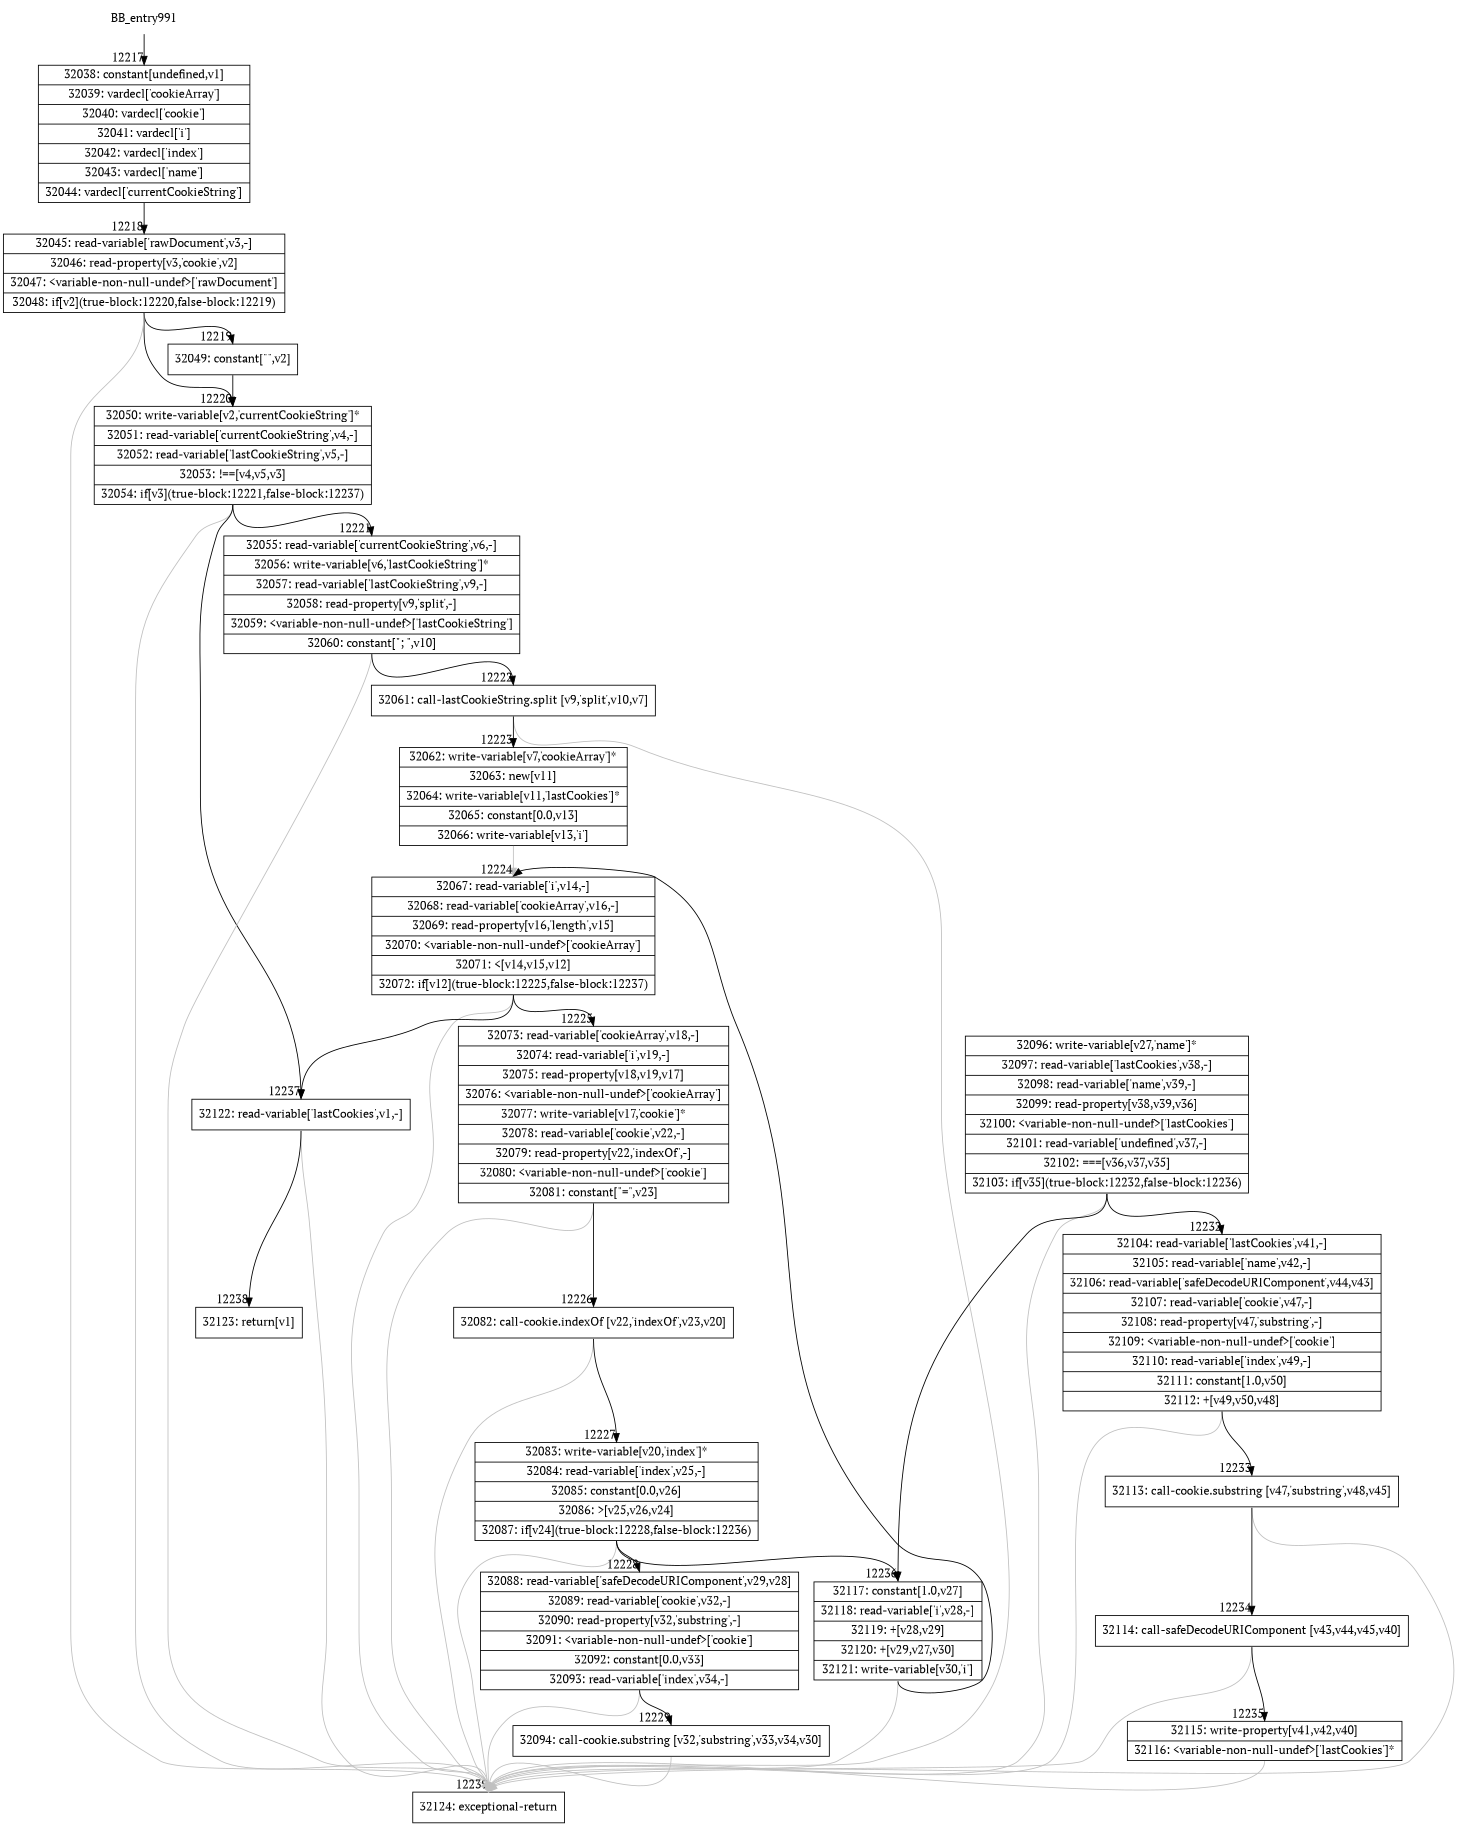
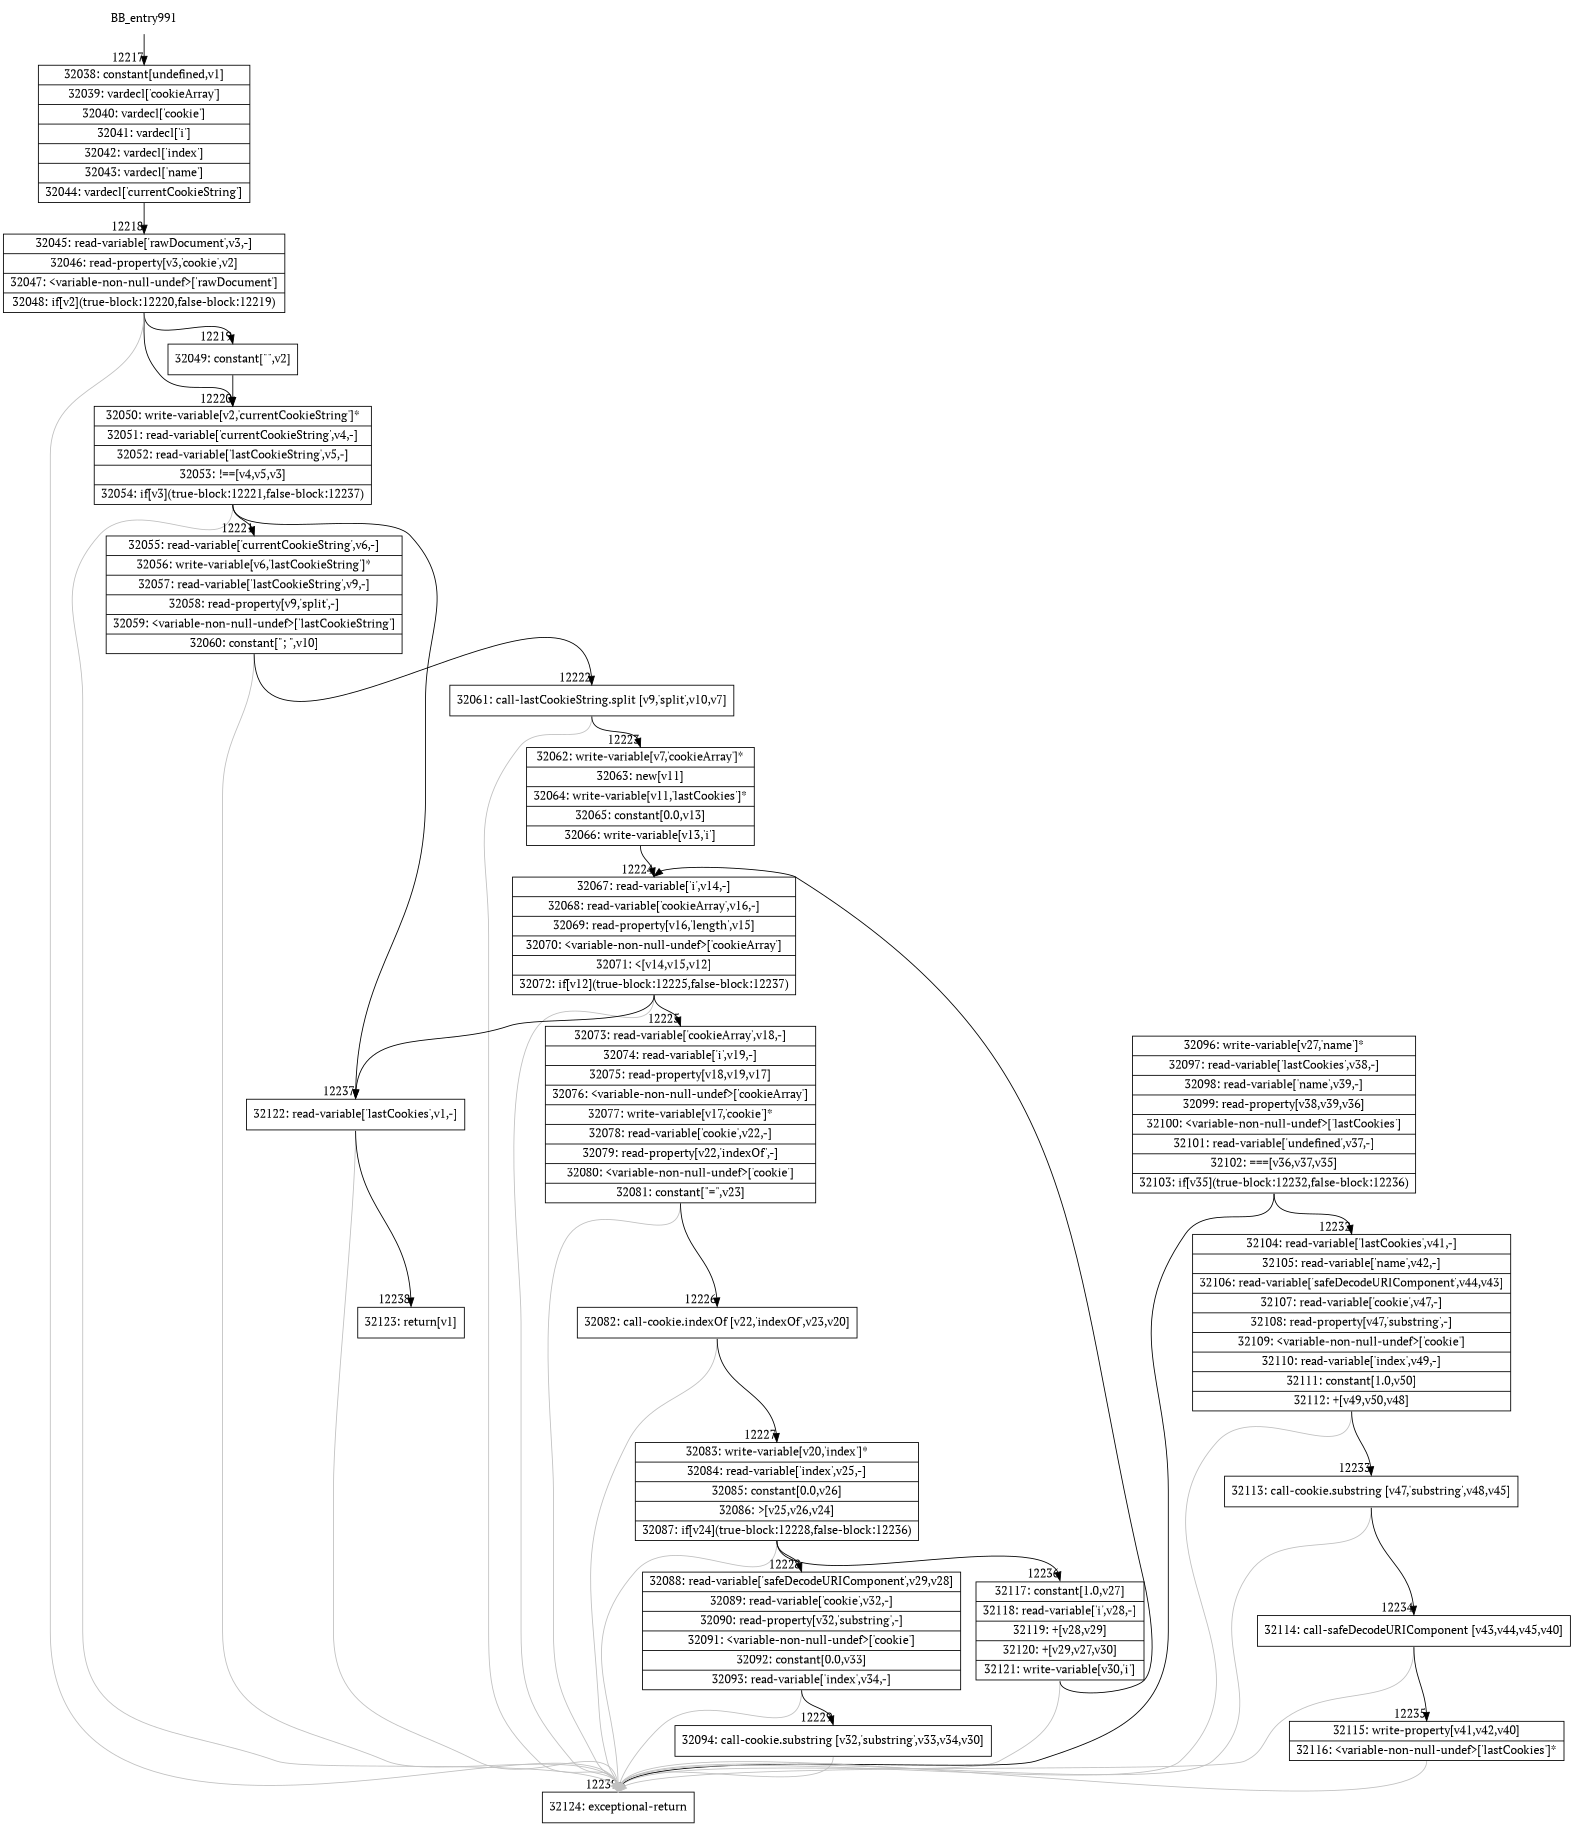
edge "32062: write-variable[v7,'cookieArray']*" -> "32067: read-variable['i',v14,-]": color gray -> black
edge "32096: write-variable[v27,'name']*" -> "32117: constant[1.0,v27]": removed
edge "32096: write-variable[v27,'name']*" -> "32124: exceptional-return": color gray -> black
